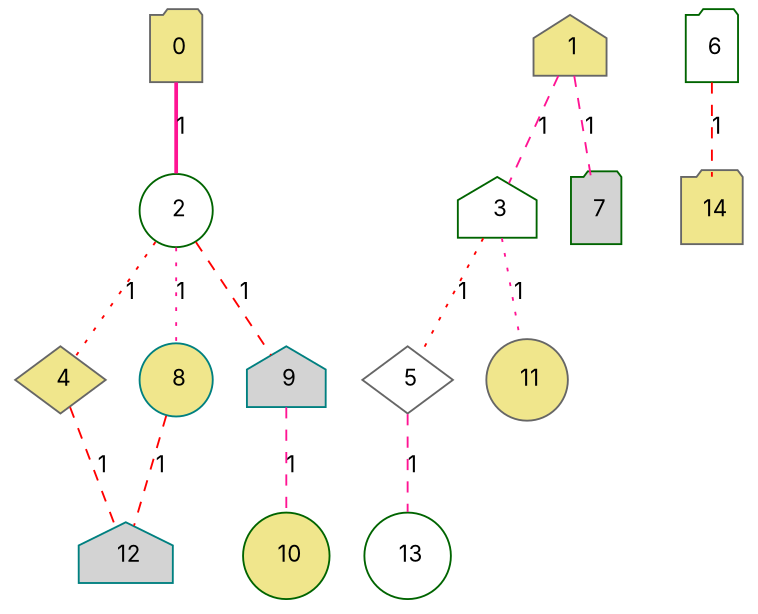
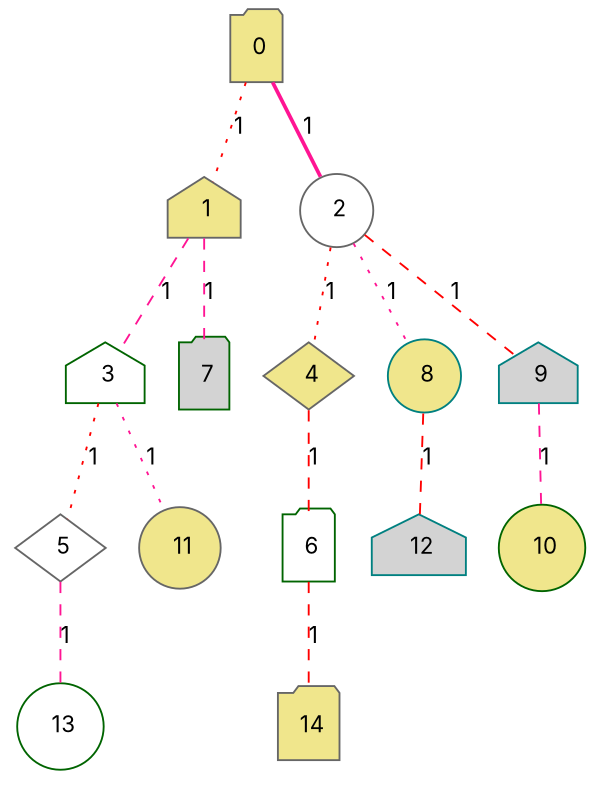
edge "0" -- "1": added, label "1"
node "2": color darkgreen -> gray40
edge "4" -- "12": now "4" -- "6"
